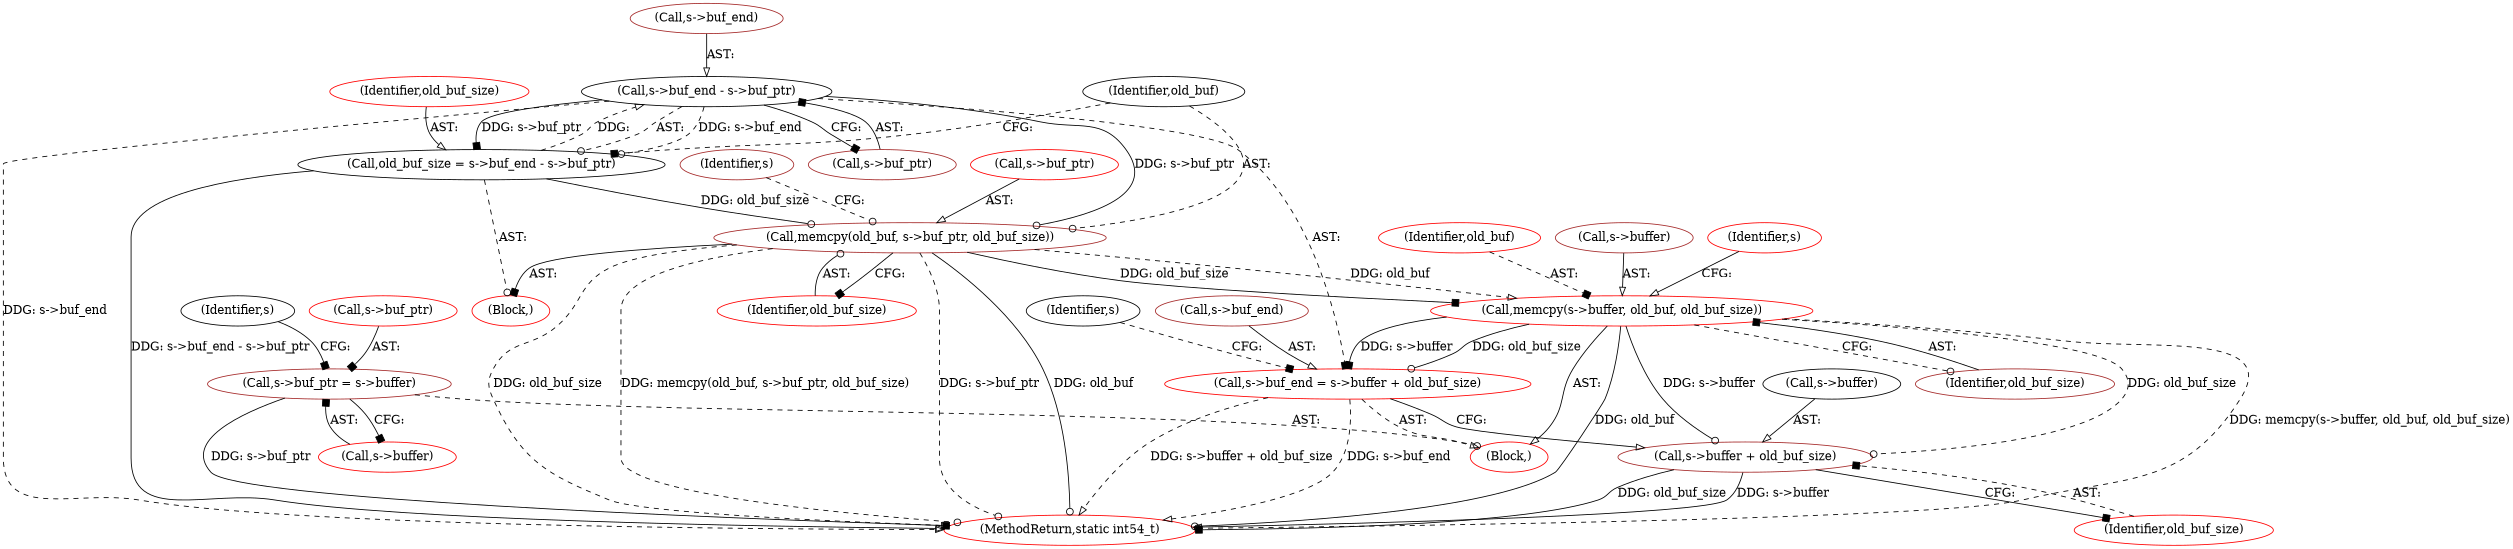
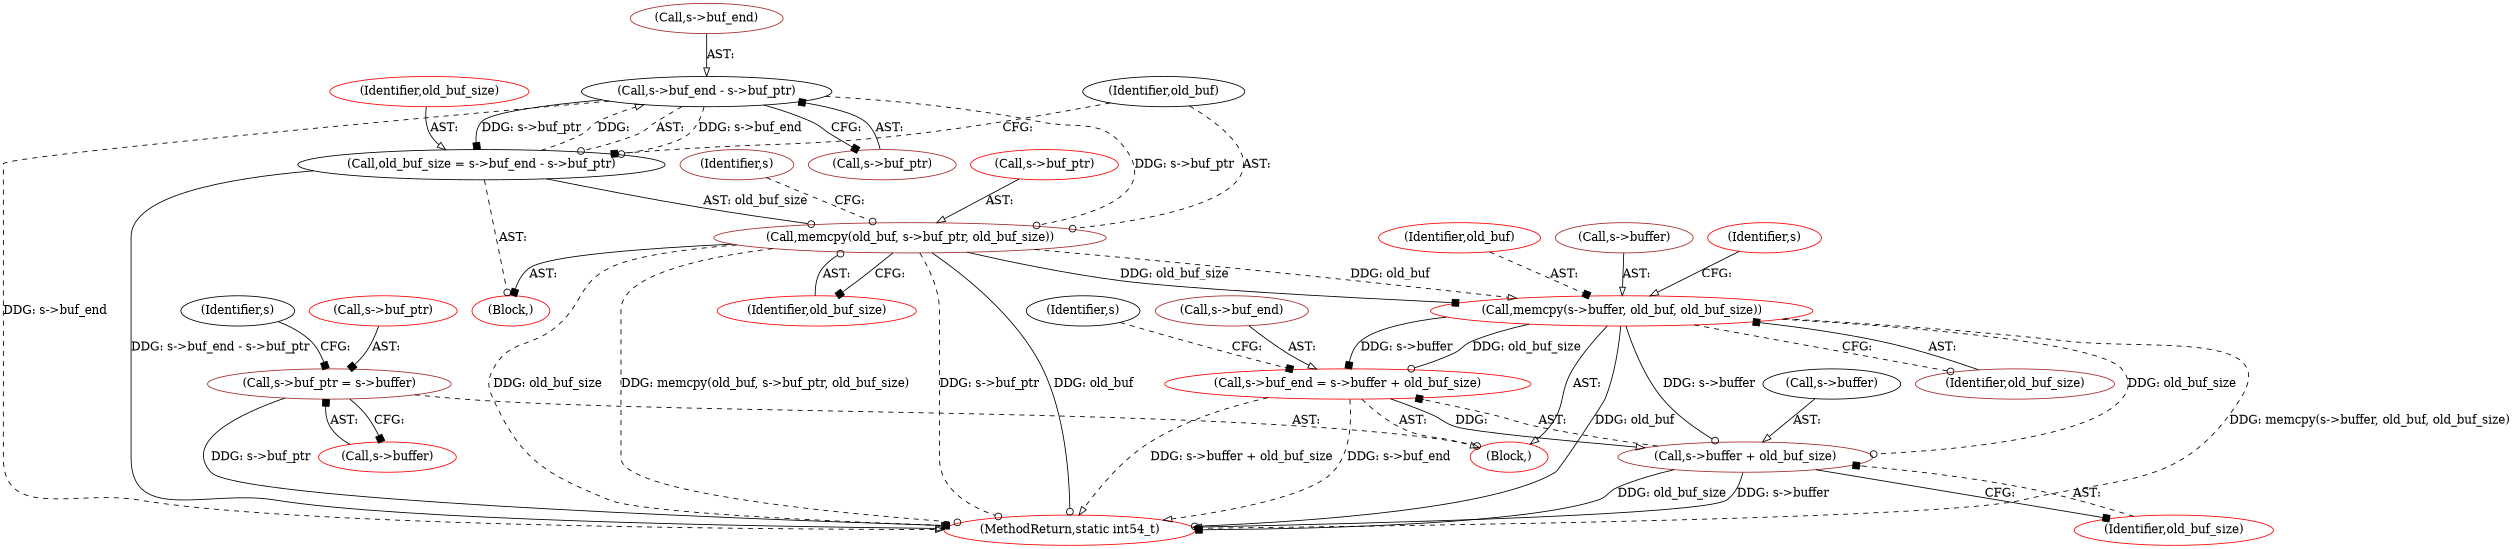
edge "(Call,s->buf_end - s->buf_ptr)" -> "(Call,memcpy(old_buf, s->buf_ptr, old_buf_size))": style solid -> dashed
edge "(Call,s->buf_end - s->buf_ptr)" -> "(Call,s->buf_end = s->buffer + old_buf_size)": now "(Call,s->buffer + old_buf_size)" -> "(Call,s->buf_end = s->buffer + old_buf_size)"
edge "(Call,old_buf_size = s->buf_end - s->buf_ptr)" -> "(Call,memcpy(old_buf, s->buf_ptr, old_buf_size))": label "DDG: old_buf_size" -> "AST: old_buf_size"
edge "(Call,s->buf_end = s->buffer + old_buf_size)" -> "(Call,s->buffer + old_buf_size)": label "CFG: " -> "DDG: "
